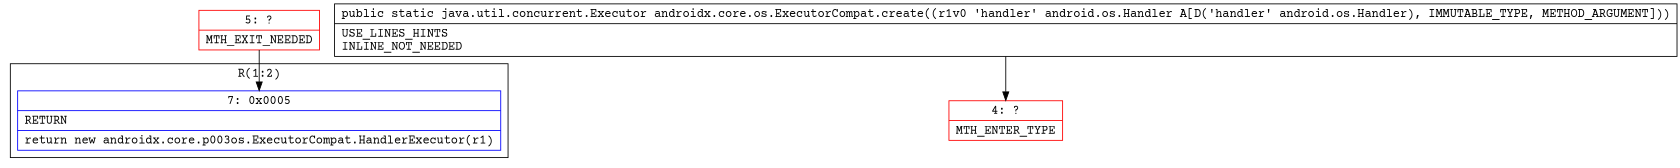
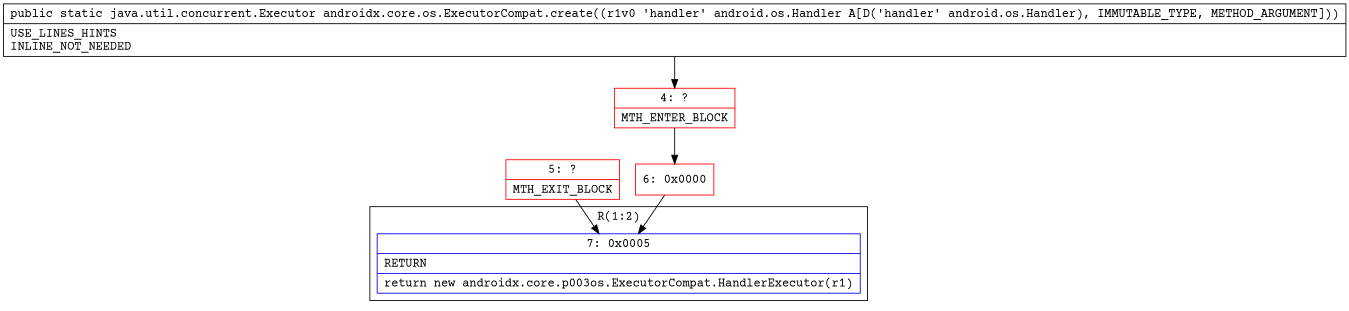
node "5: ?": text "MTH_EXIT_NEEDED" -> "MTH_EXIT_BLOCK"
node "4: ?": text "MTH_ENTER_TYPE" -> "MTH_ENTER_BLOCK"
node "6: 0x0000": added
